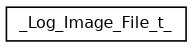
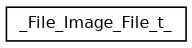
node "_Log_Image_File_t_": label "_Log_Image_File_t_" -> "_File_Image_File_t_"
